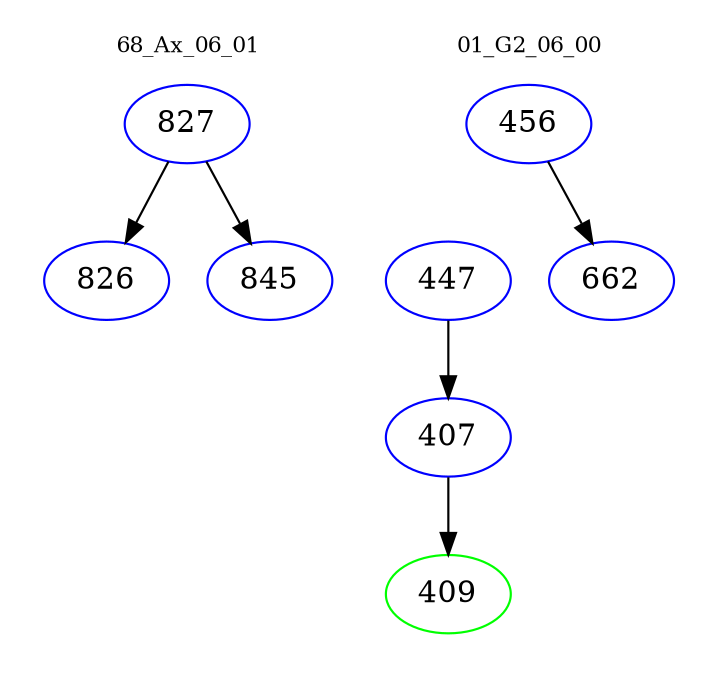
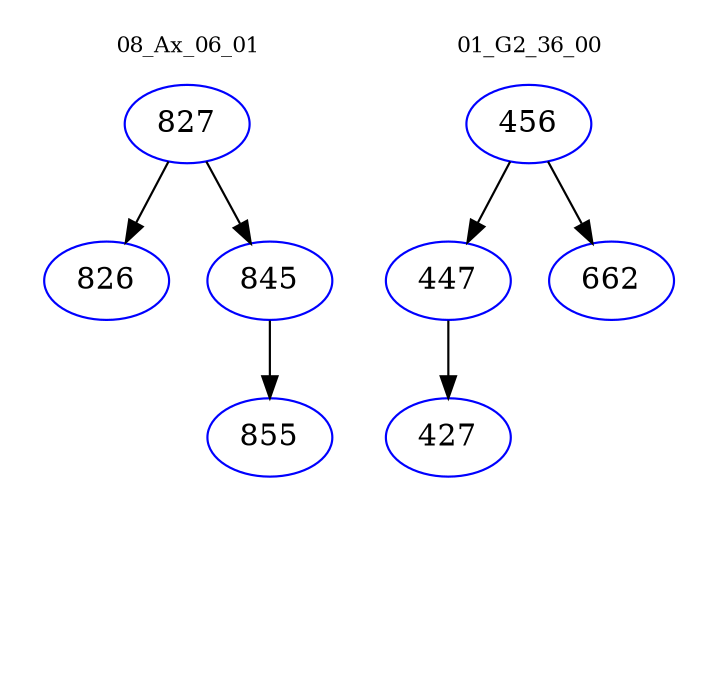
cluster "68_Ax_06_01": label "68_Ax_06_01" -> "08_Ax_06_01"
cluster "01_G2_06_00": label "01_G2_06_00" -> "01_G2_36_00"
edge "456" -> "447": added
node "855": added
node "407": label "407" -> "427"
node "409": removed
